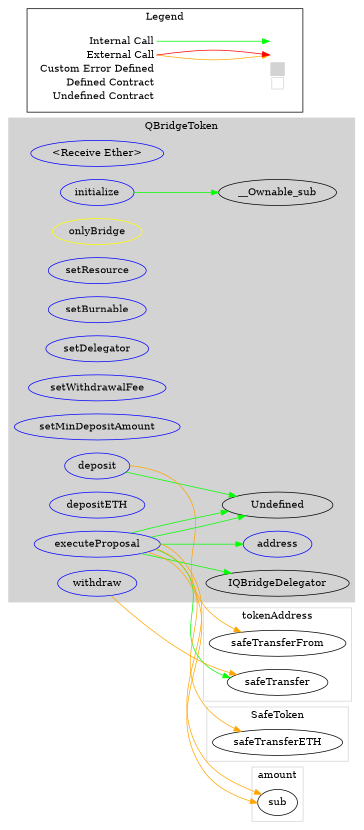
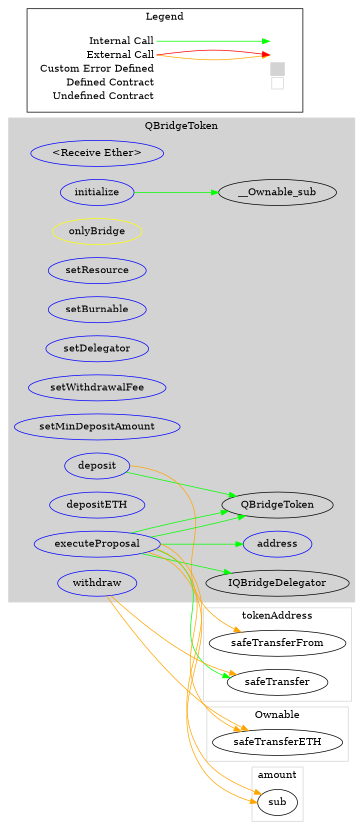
node "Undefined": label "Undefined" -> "QBridgeToken"
edge "withdraw" -> "safeTransferETH": added
cluster "SafeToken": label "SafeToken" -> "Ownable"
